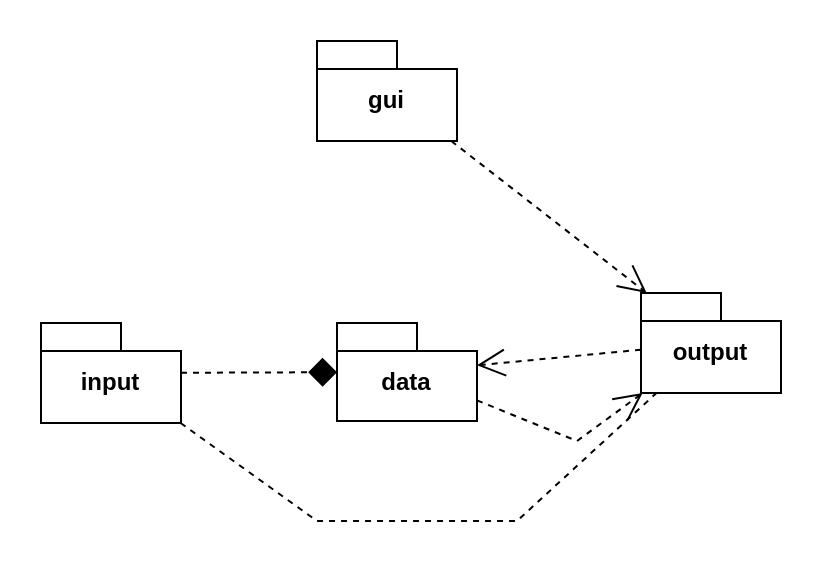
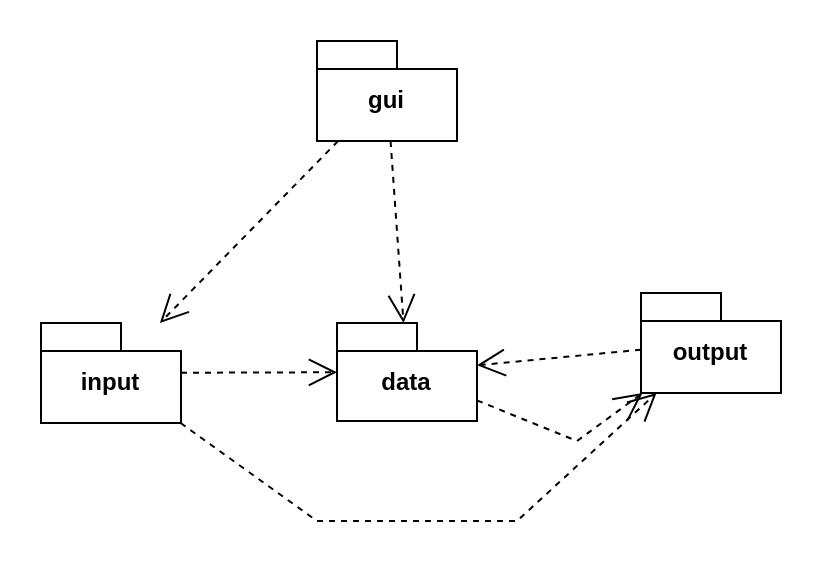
edge "gui" -> "output": removed
edge "gui" -> "data": added
edge "gui" -> "input": added
edge "input" -> "data": arrowhead diamond -> open
edge "output" -- "input": arrowhead none -> open
